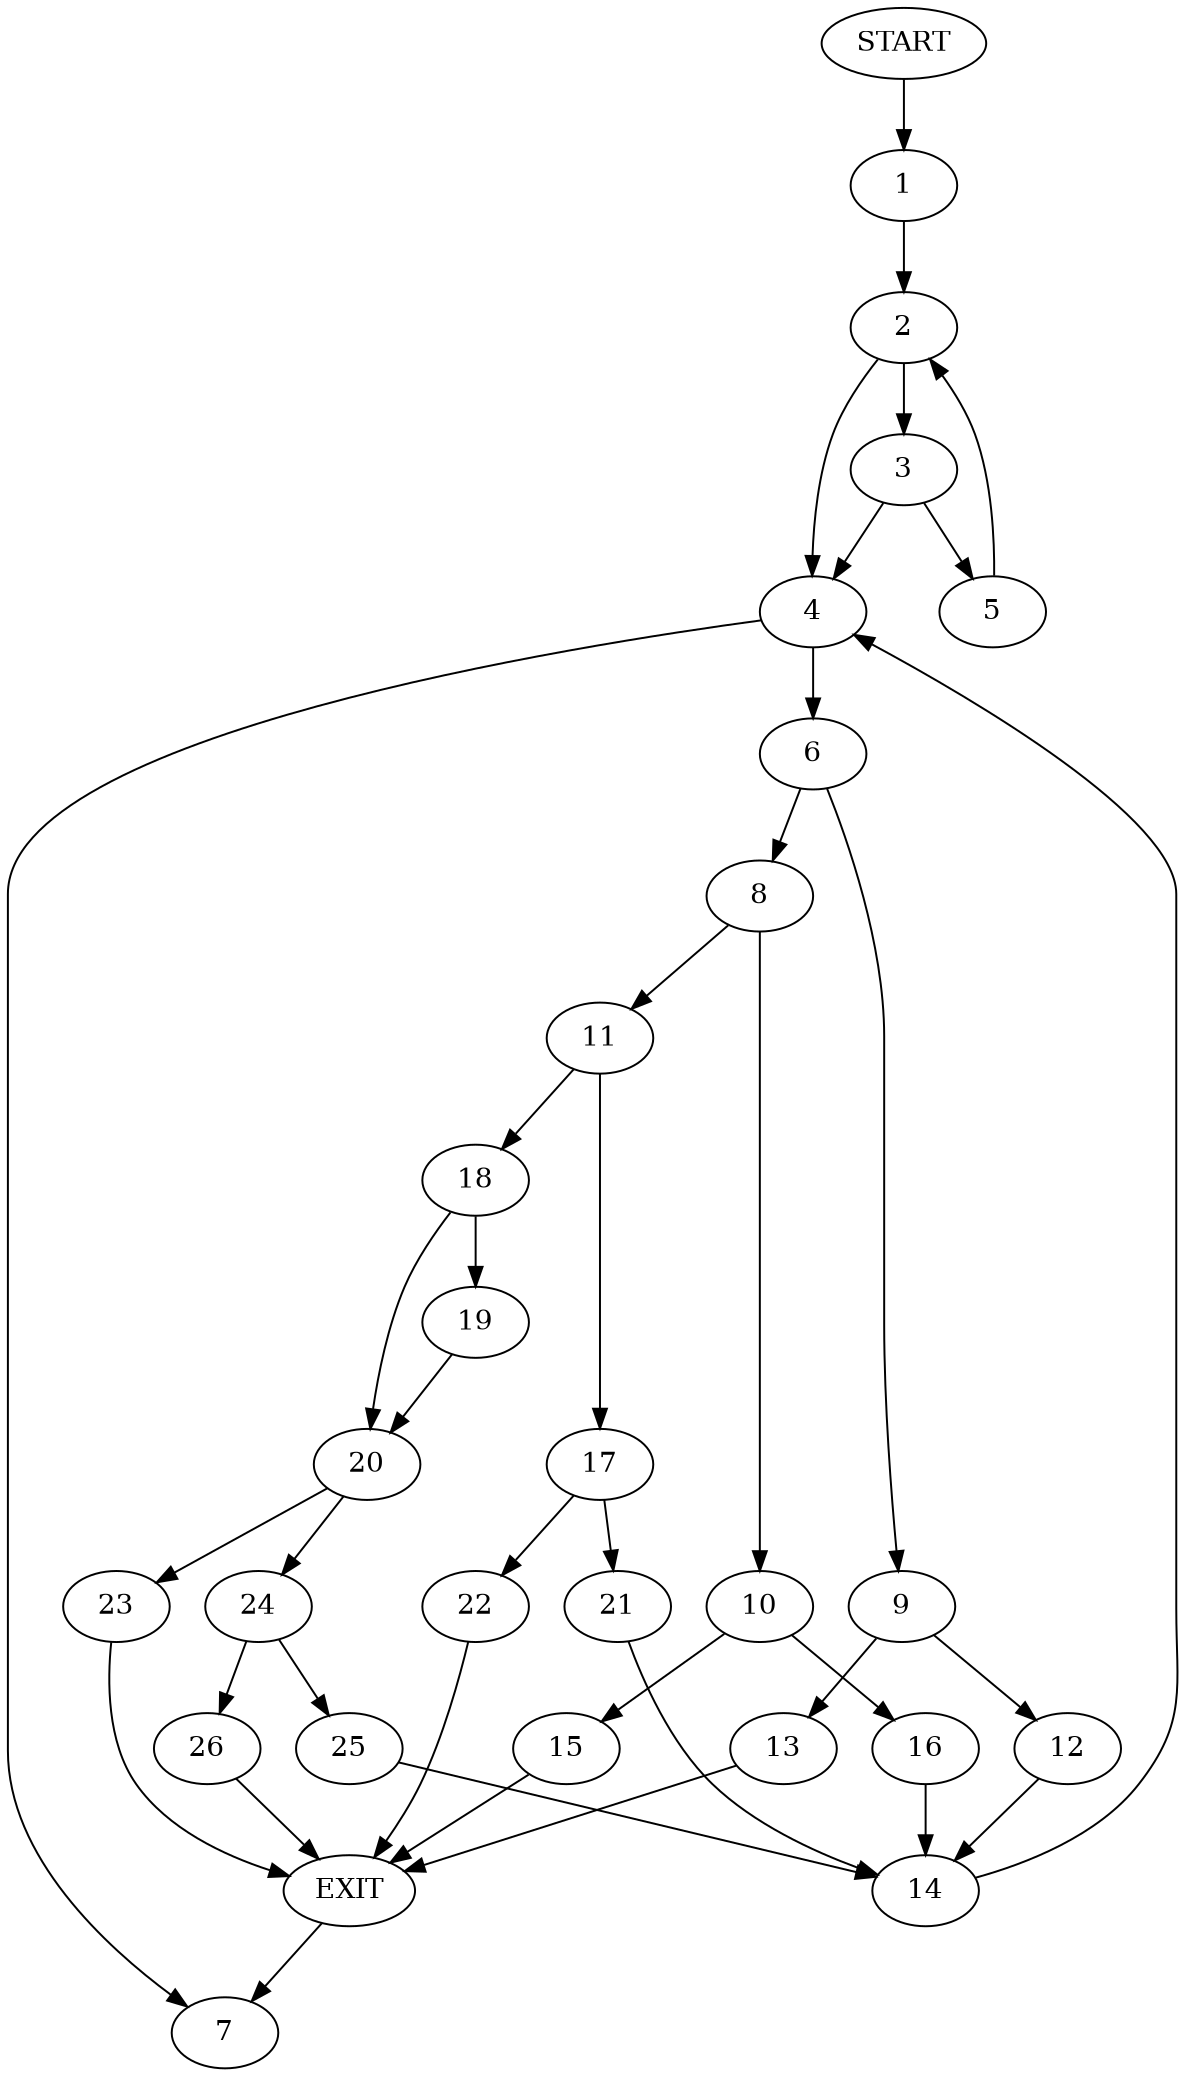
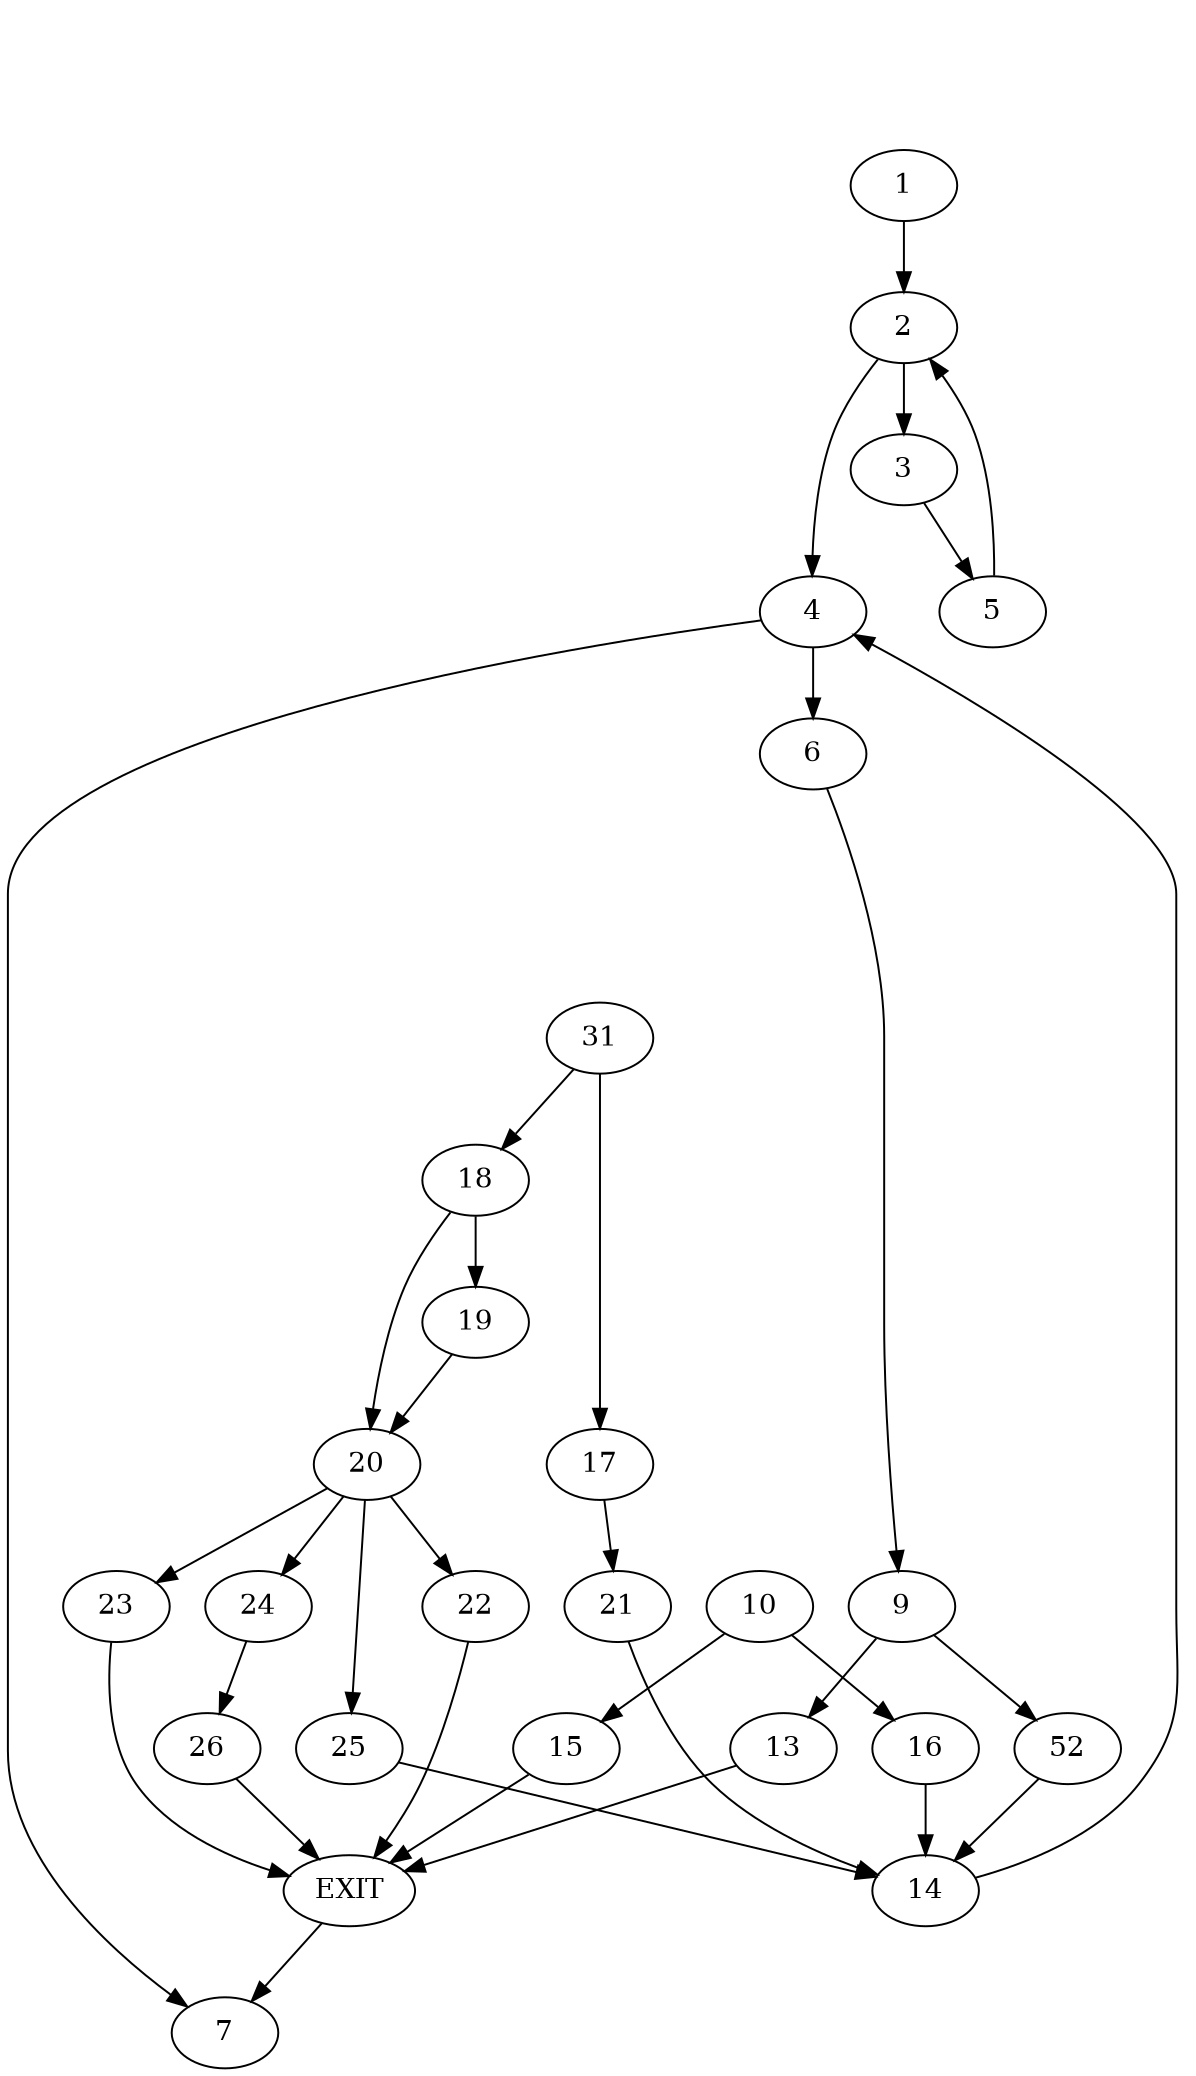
node "START": removed
edge "3" -> "4": removed
node "8": removed
node "11": label "11" -> "31"
edge "17" -> "22": now "20" -> "22"
edge "24" -> "25": now "20" -> "25"
node "12": label "12" -> "52"
